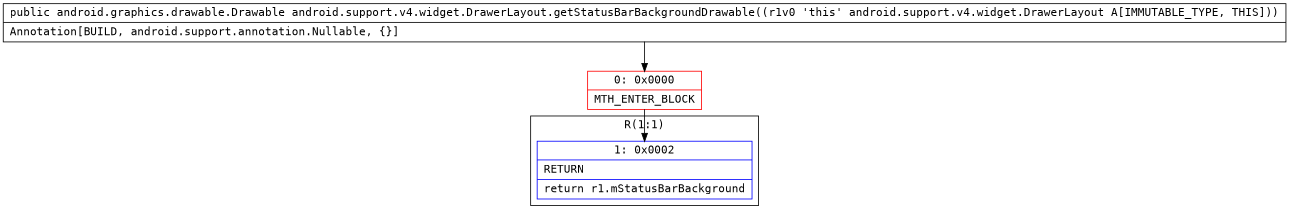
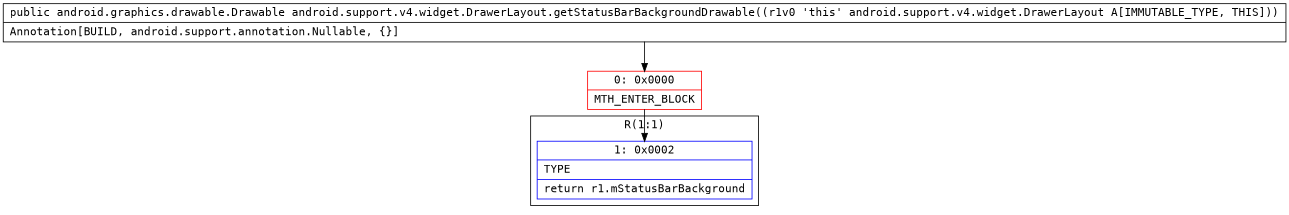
node "1: 0x0002": text "RETURN" -> "TYPE"
